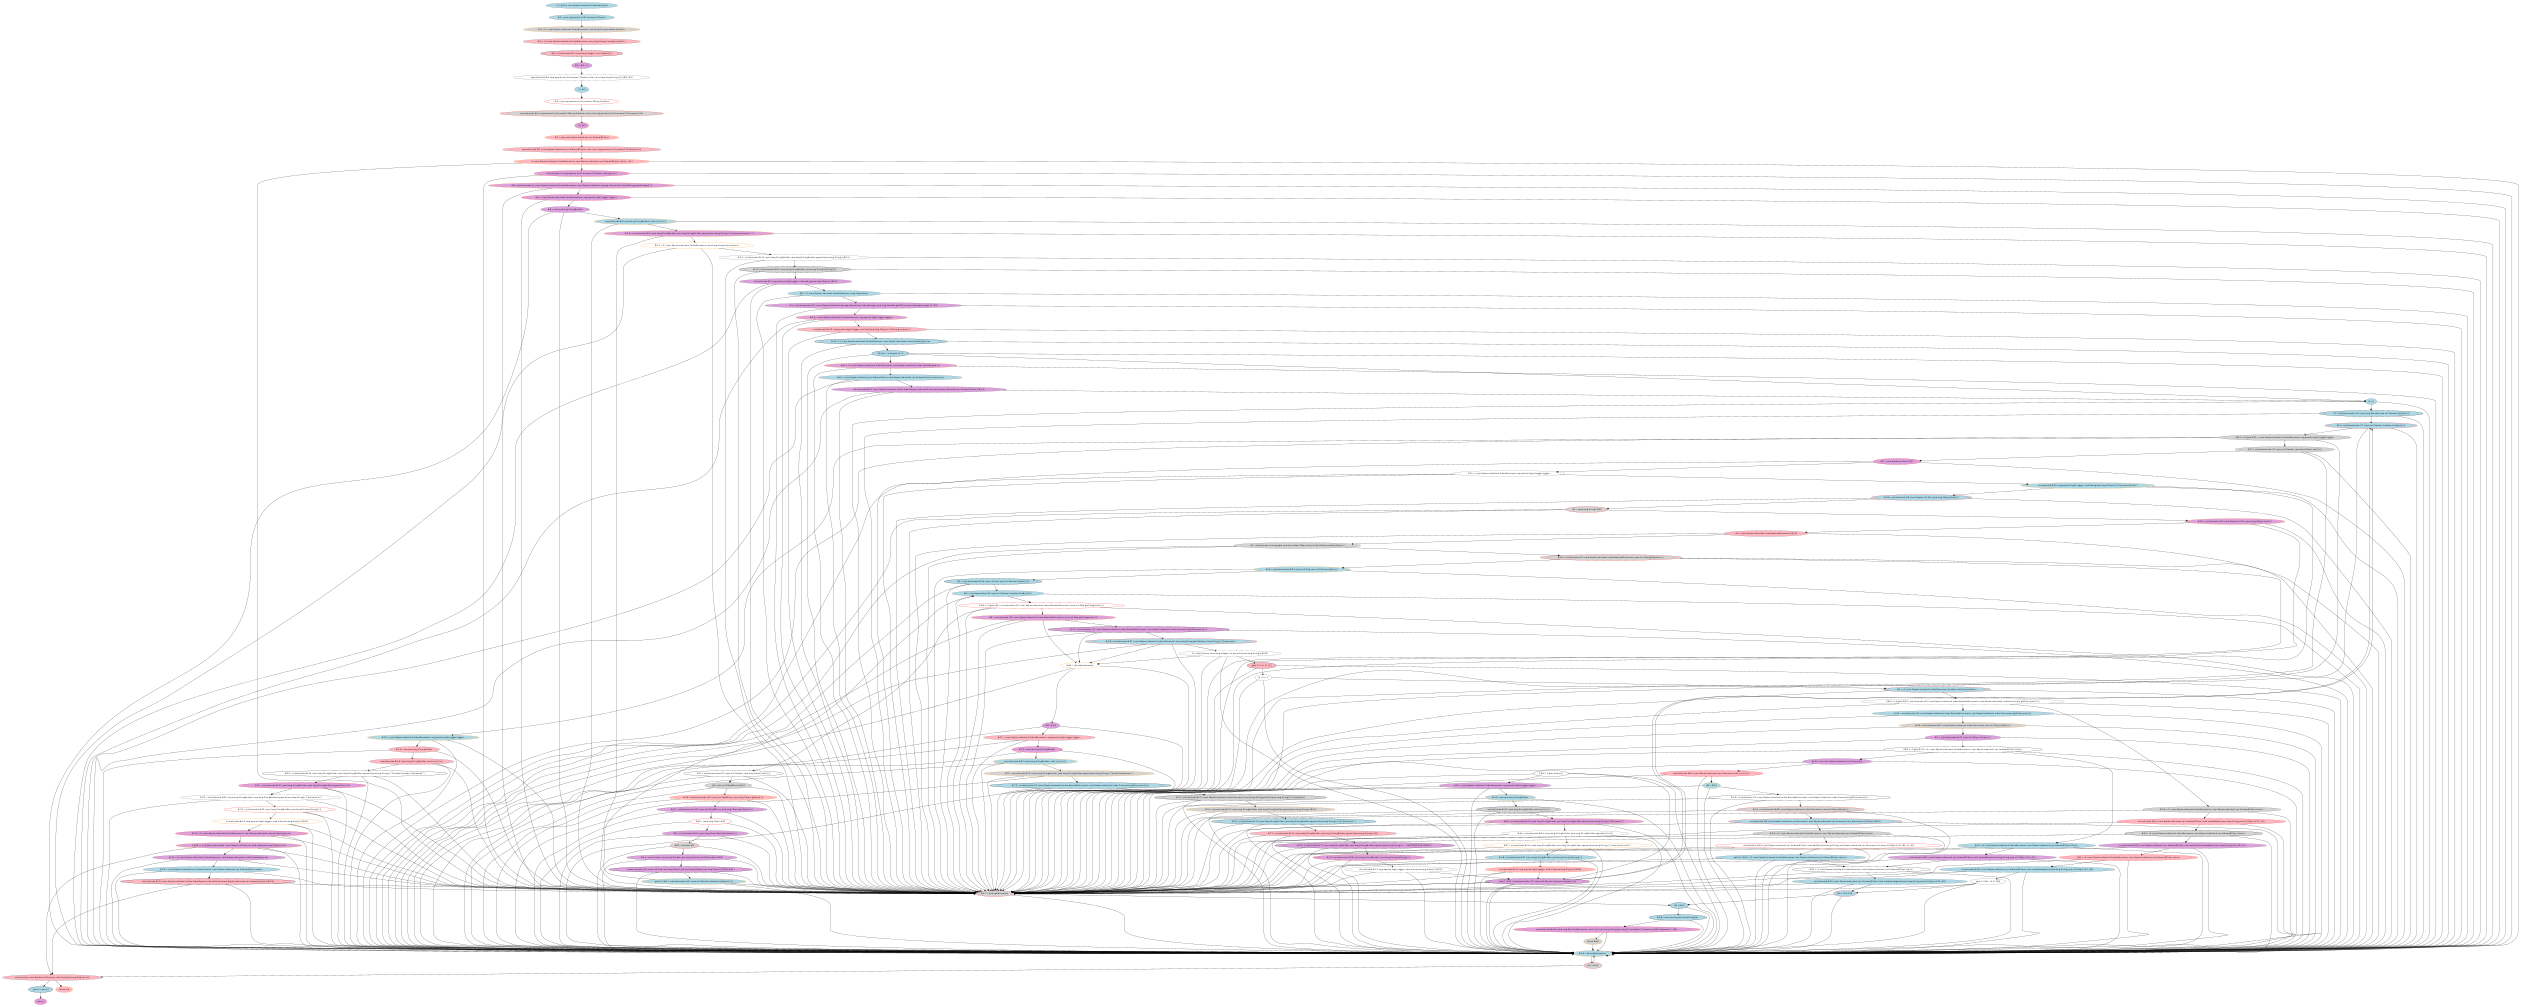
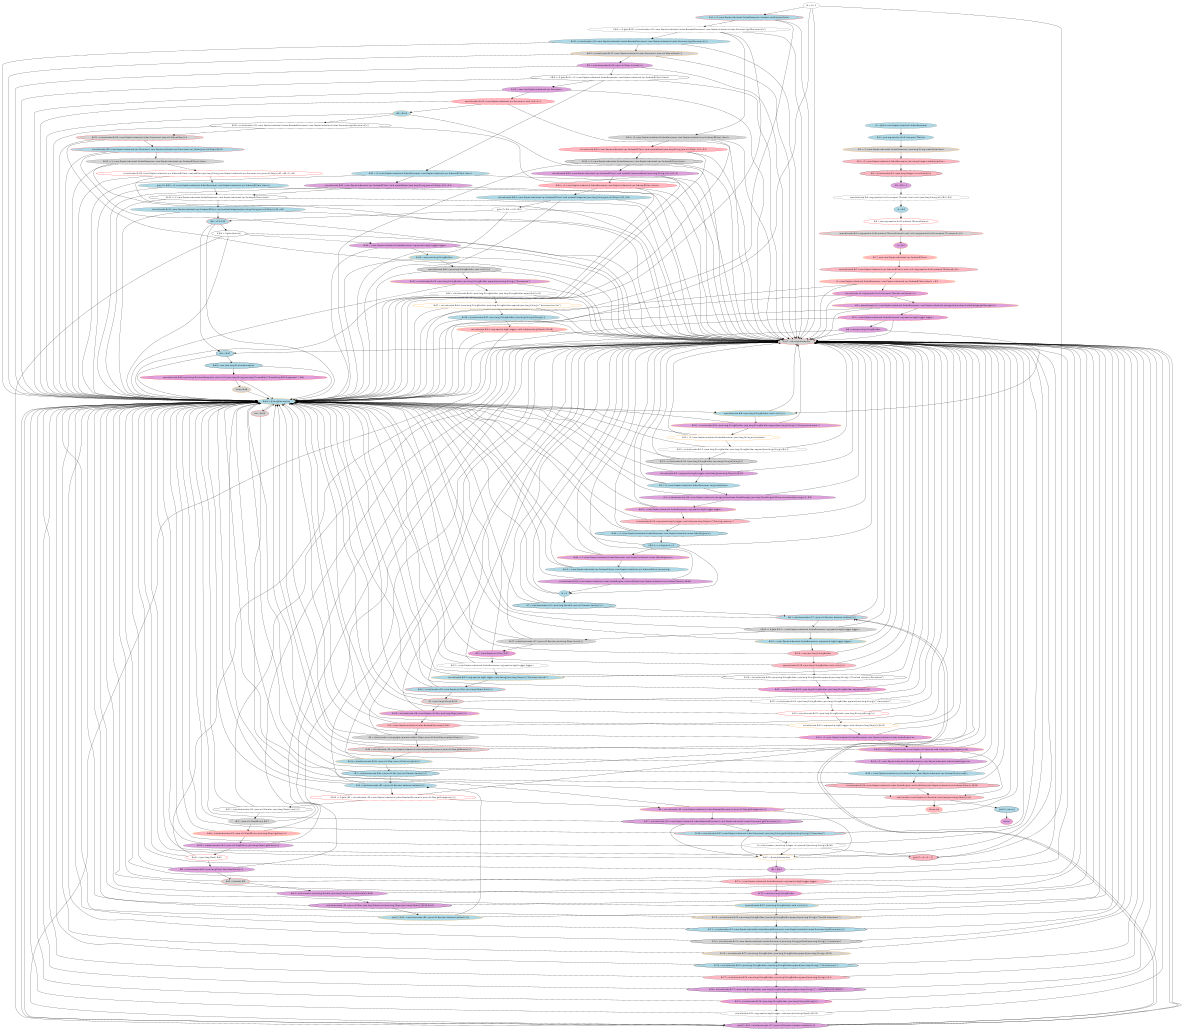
edge "$i6 = i4 % 100" -> "if $i6 != 0 goto (branch)": added
edge "specialinvoke $r8.<java.lang.StringBuilder: void <init>()>()" -> "$r65 := @caughtexception": reversed
edge "goto [?= i4 = i4 + 1]" -> "i4 = i4 + 1": reversed
